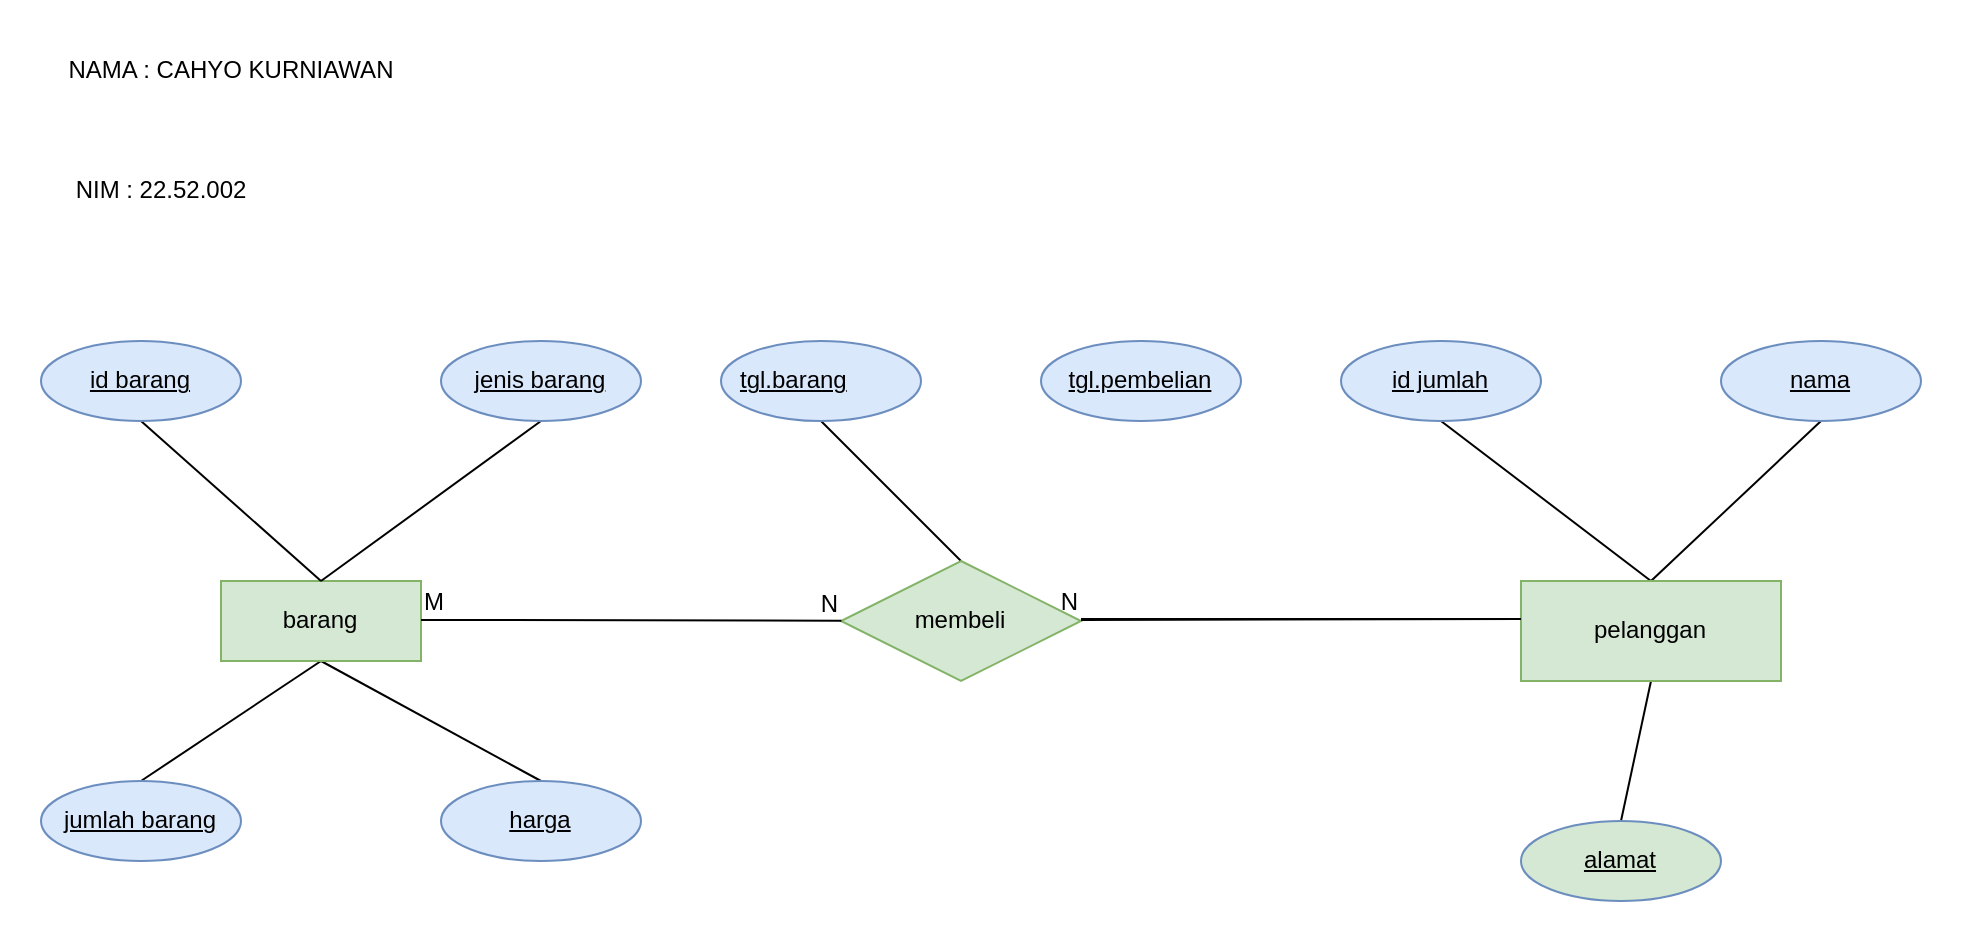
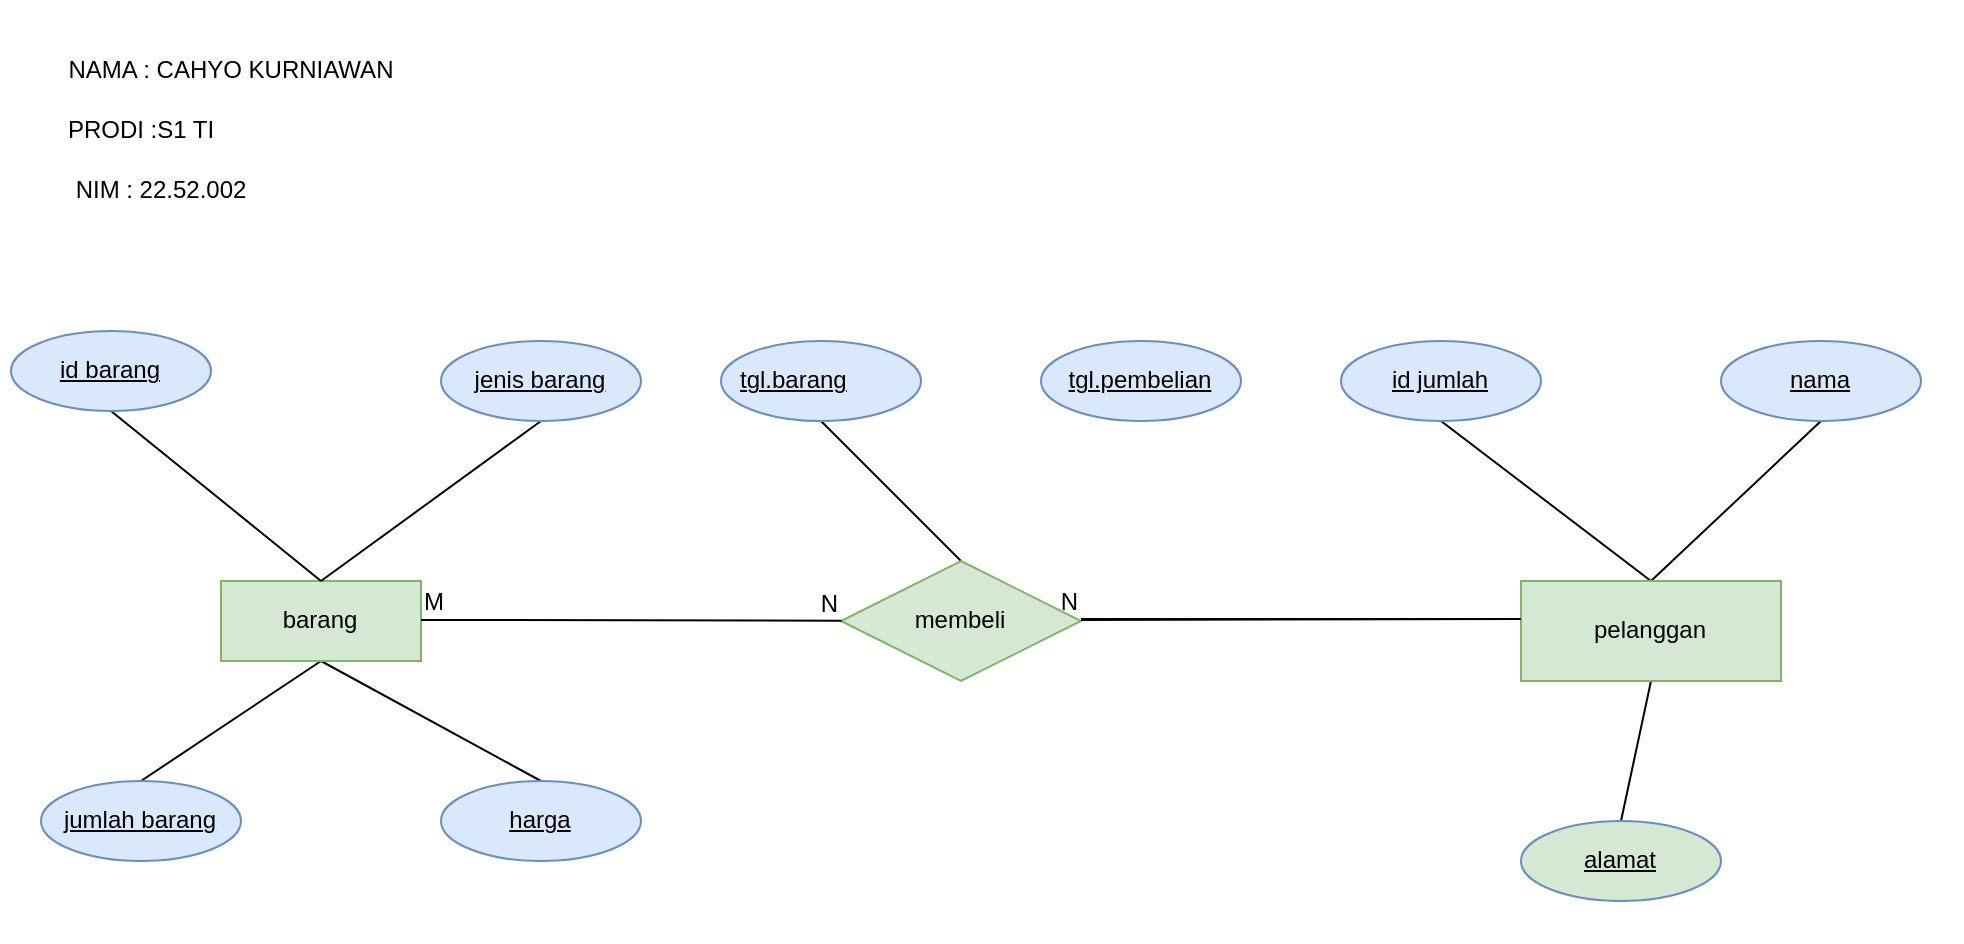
node "PRODI :S1 TI": added
node "id barang": moved (141, 381) -> (111, 371)
